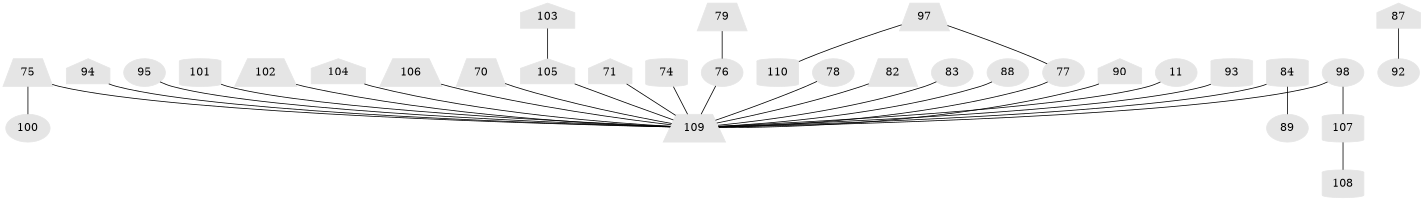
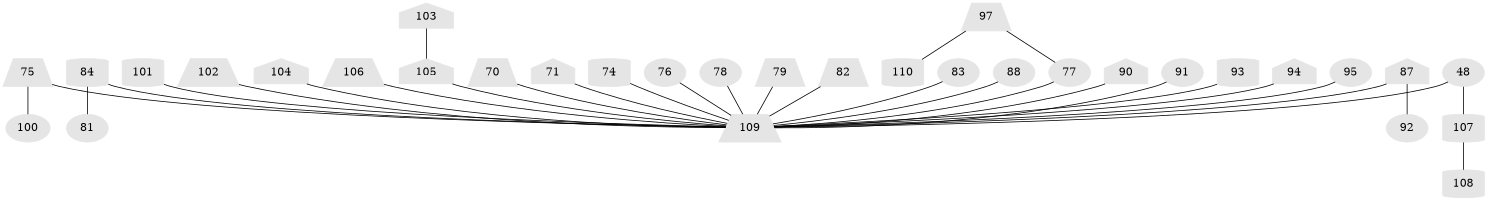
edge "79" -- "76": now "79" -- "109"
node "11": label "11" -> "91"
node "98": label "98" -> "48"
edge "87" -- "109": added
node "89": label "89" -> "81"
